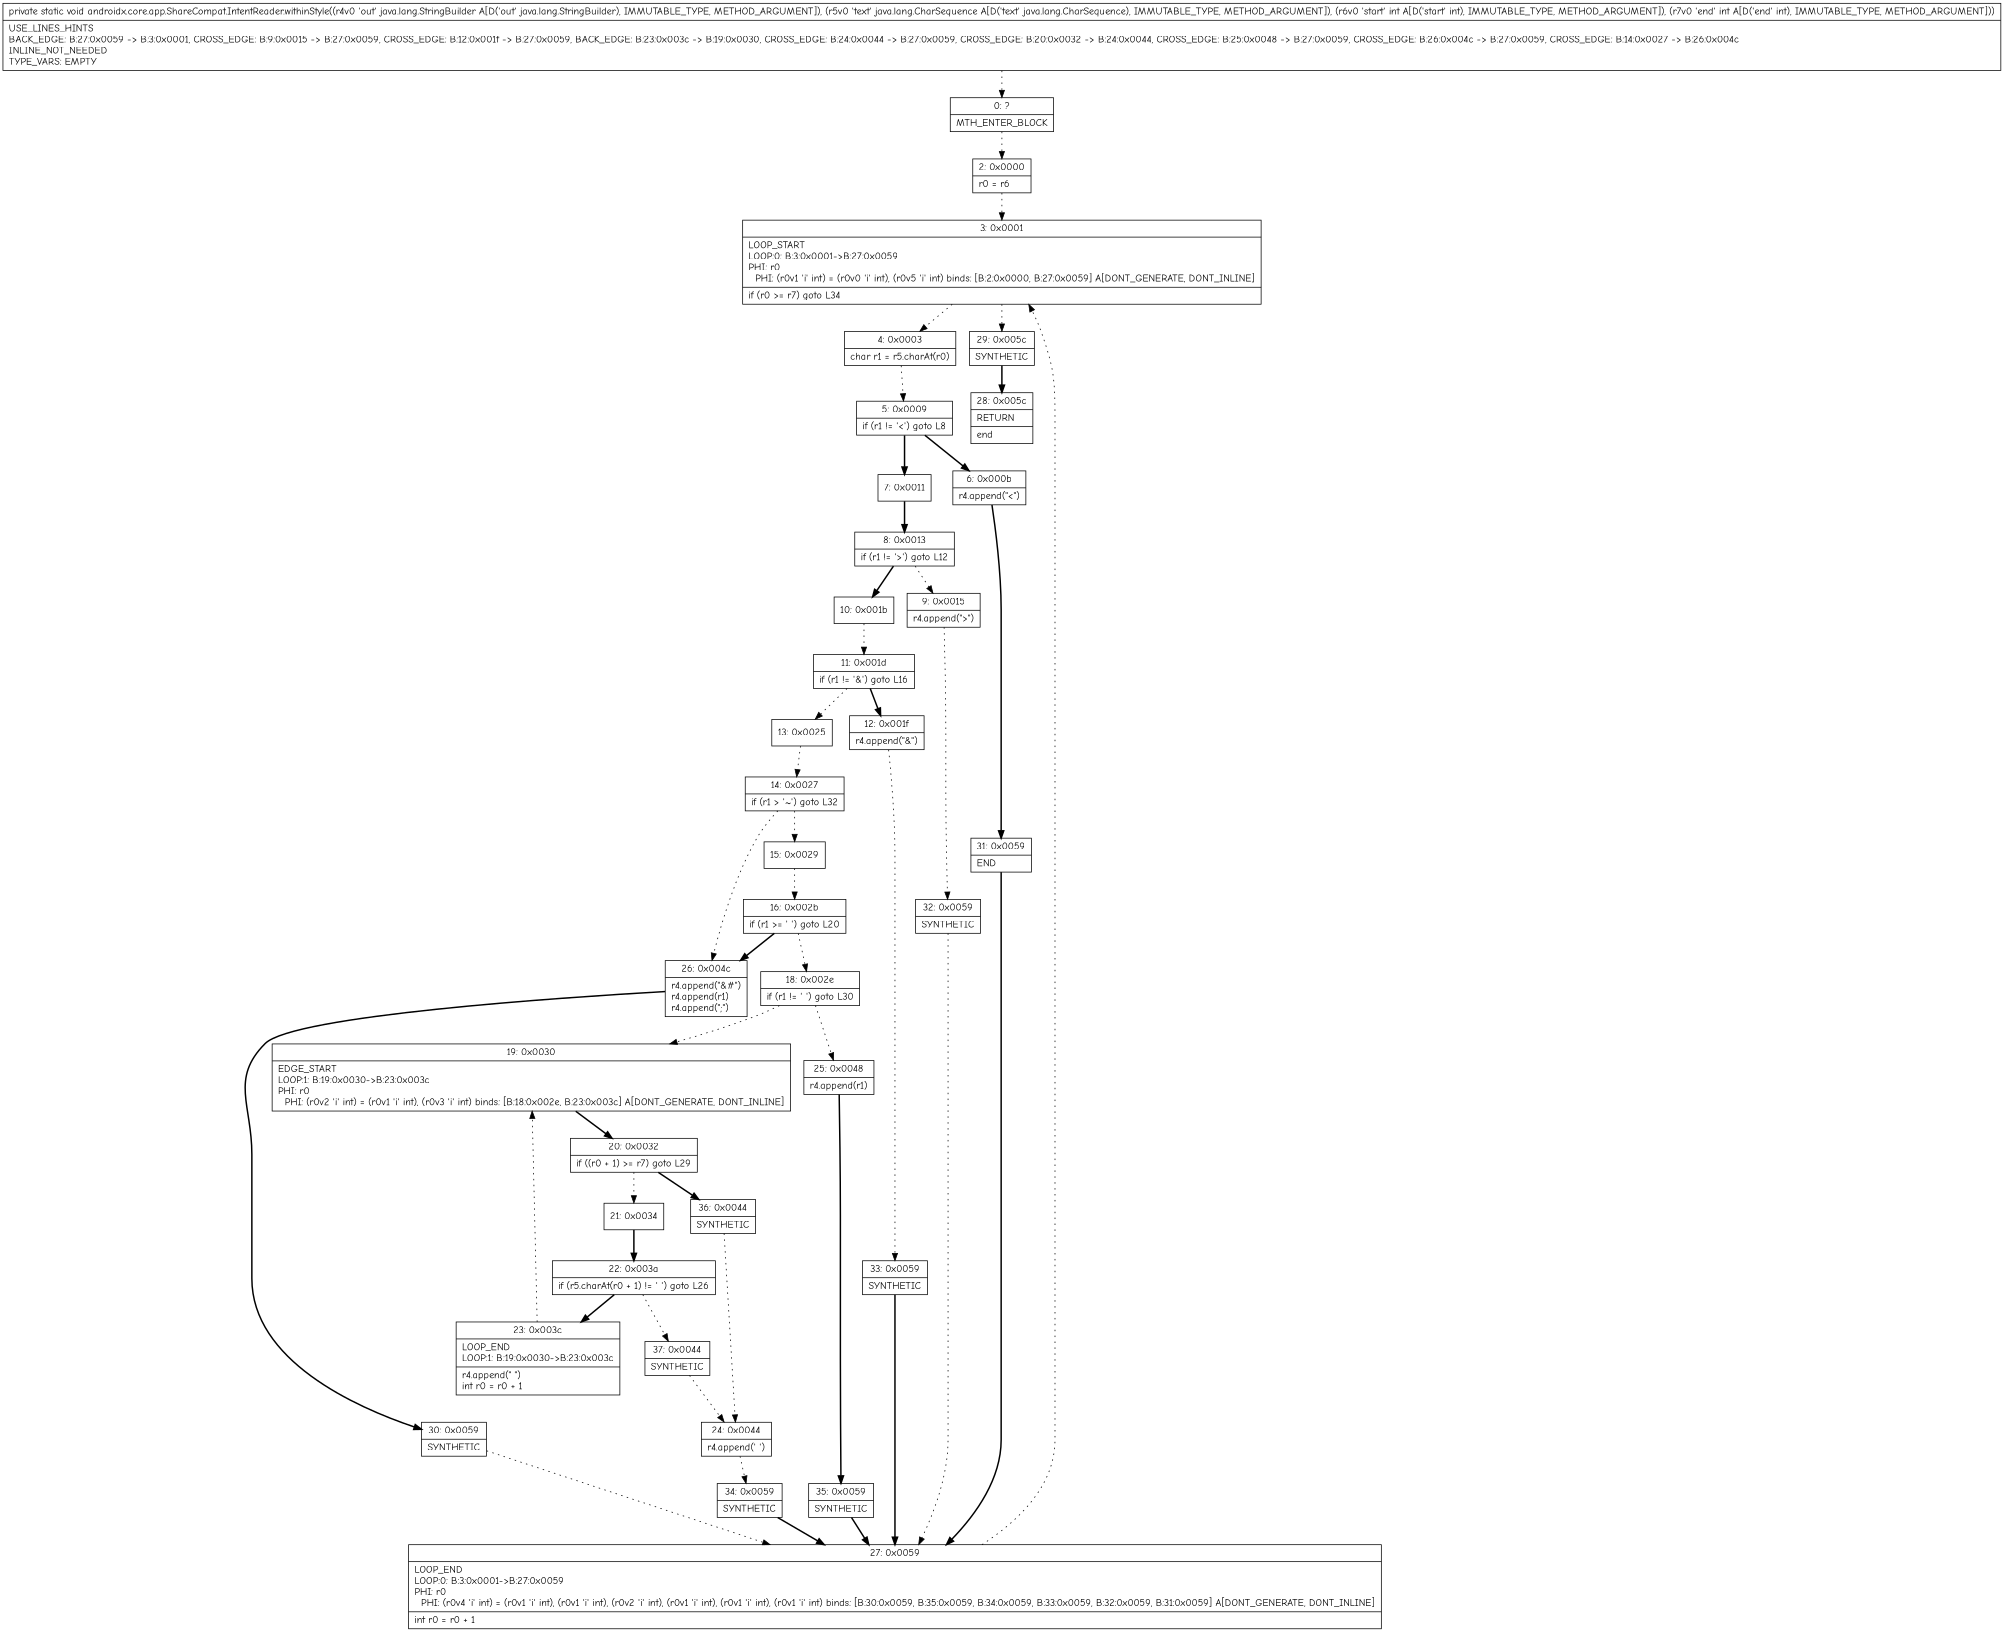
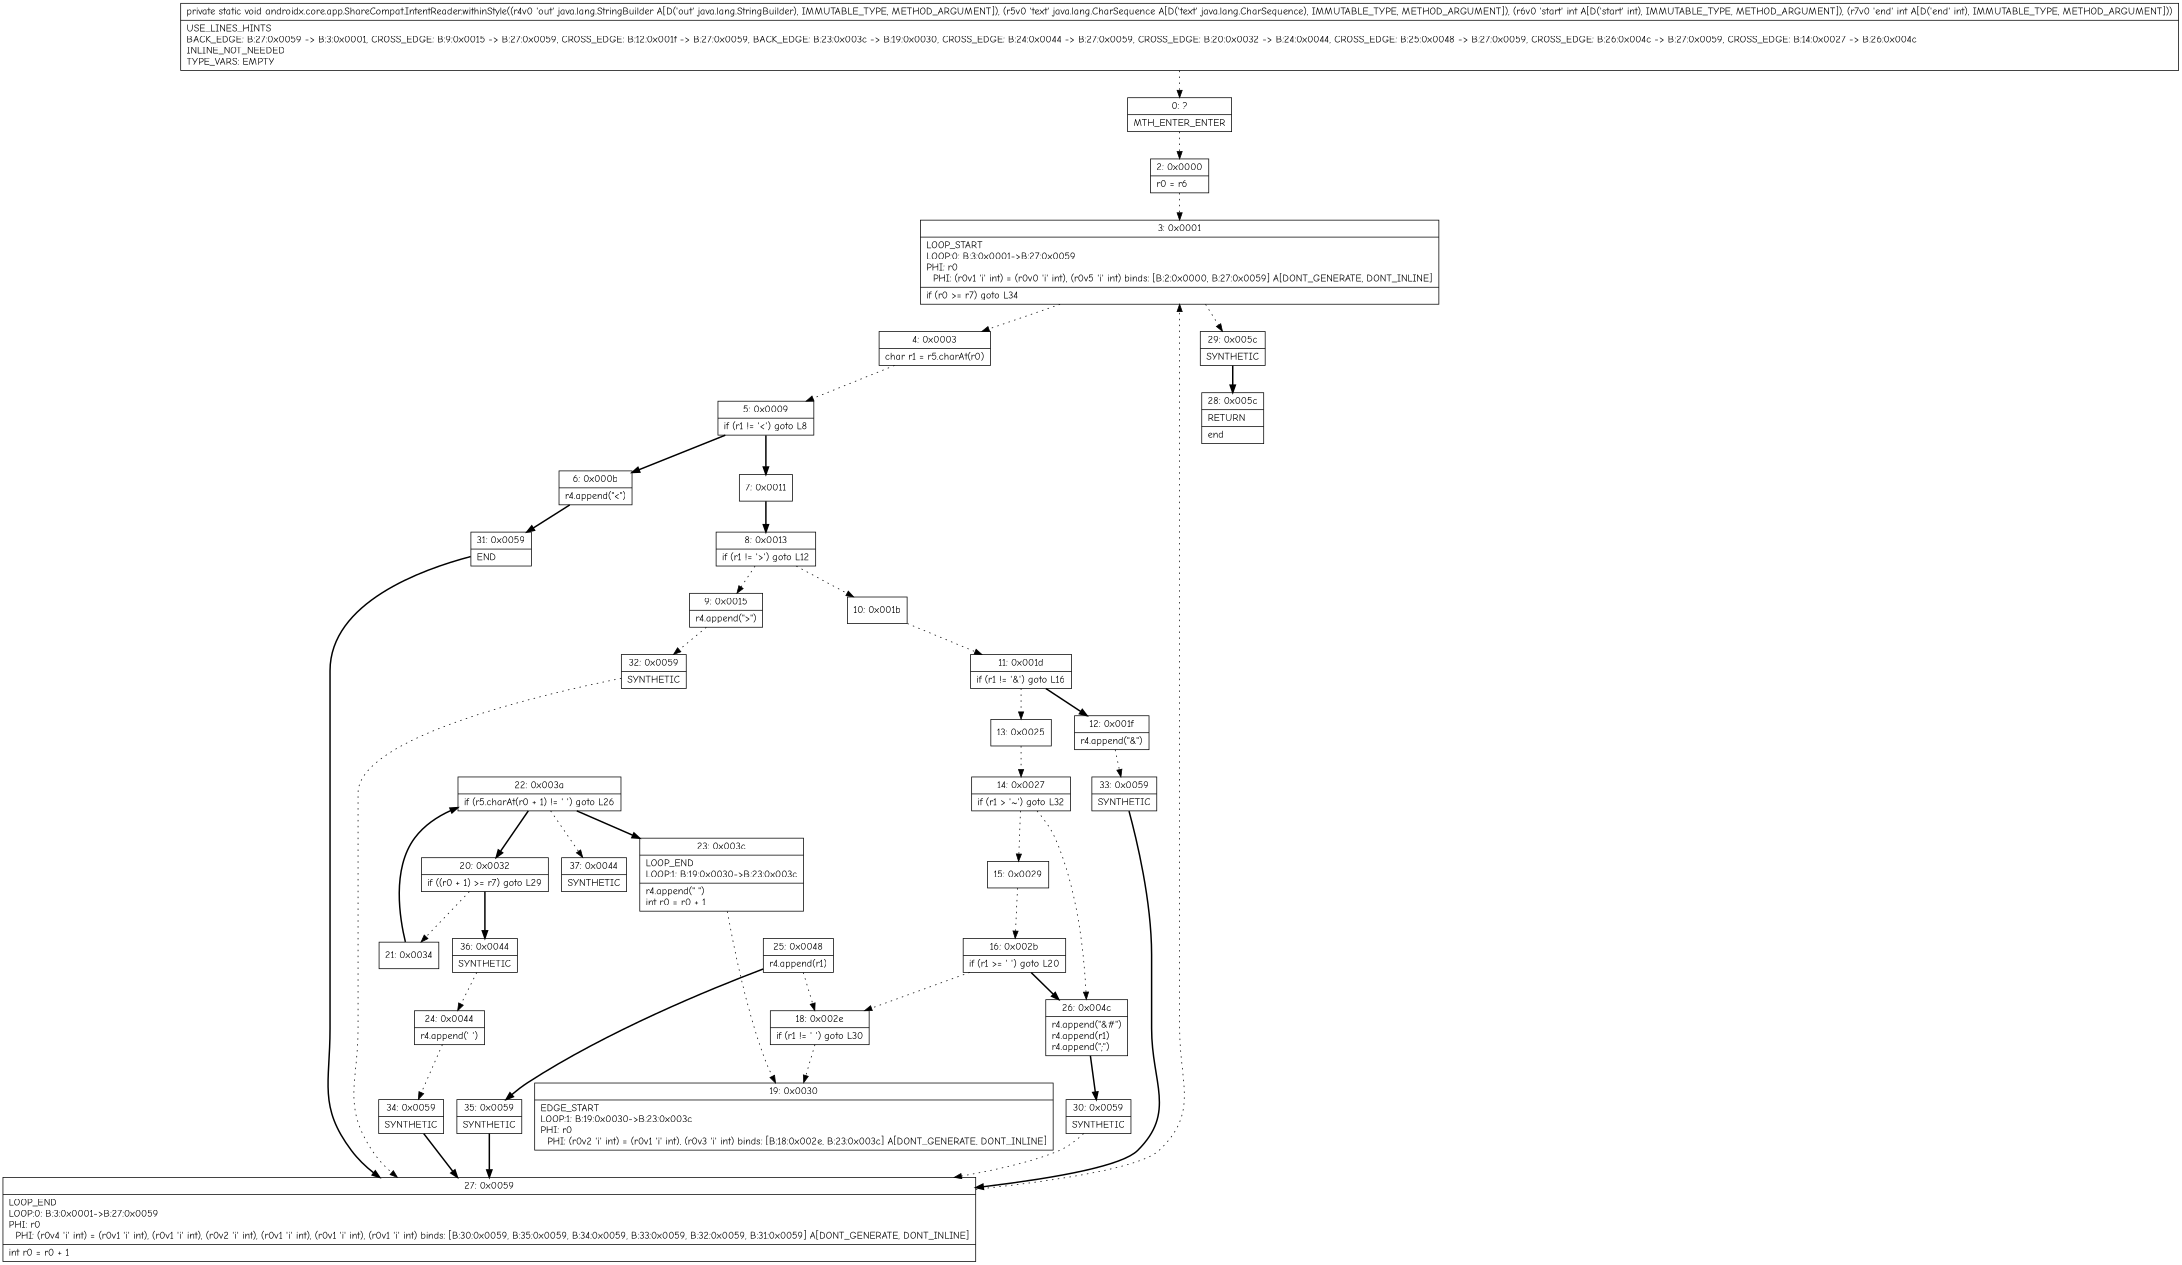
node "0: ?": text "MTH_ENTER_BLOCK" -> "MTH_ENTER_ENTER"
edge "8: 0x0013" -> "10: 0x001b": style bold -> dotted
edge "18: 0x002e" -> "25: 0x0048": reversed
edge "19: 0x0030" -> "20: 0x0032": now "22: 0x003a" -> "20: 0x0032"
edge "37: 0x0044" -> "24: 0x0044": removed
